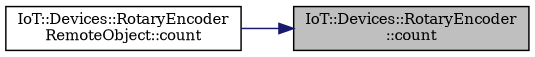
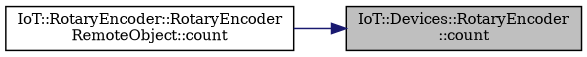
node "IoT::Devices::RotaryEncoder RemoteObject::count": label "IoT::Devices::RotaryEncoder RemoteObject::count" -> "IoT::RotaryEncoder::RotaryEncoder RemoteObject::count"
